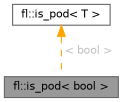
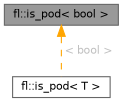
edge "fl::is_pod< bool >" -> "fl::is_pod< T >": reversed
